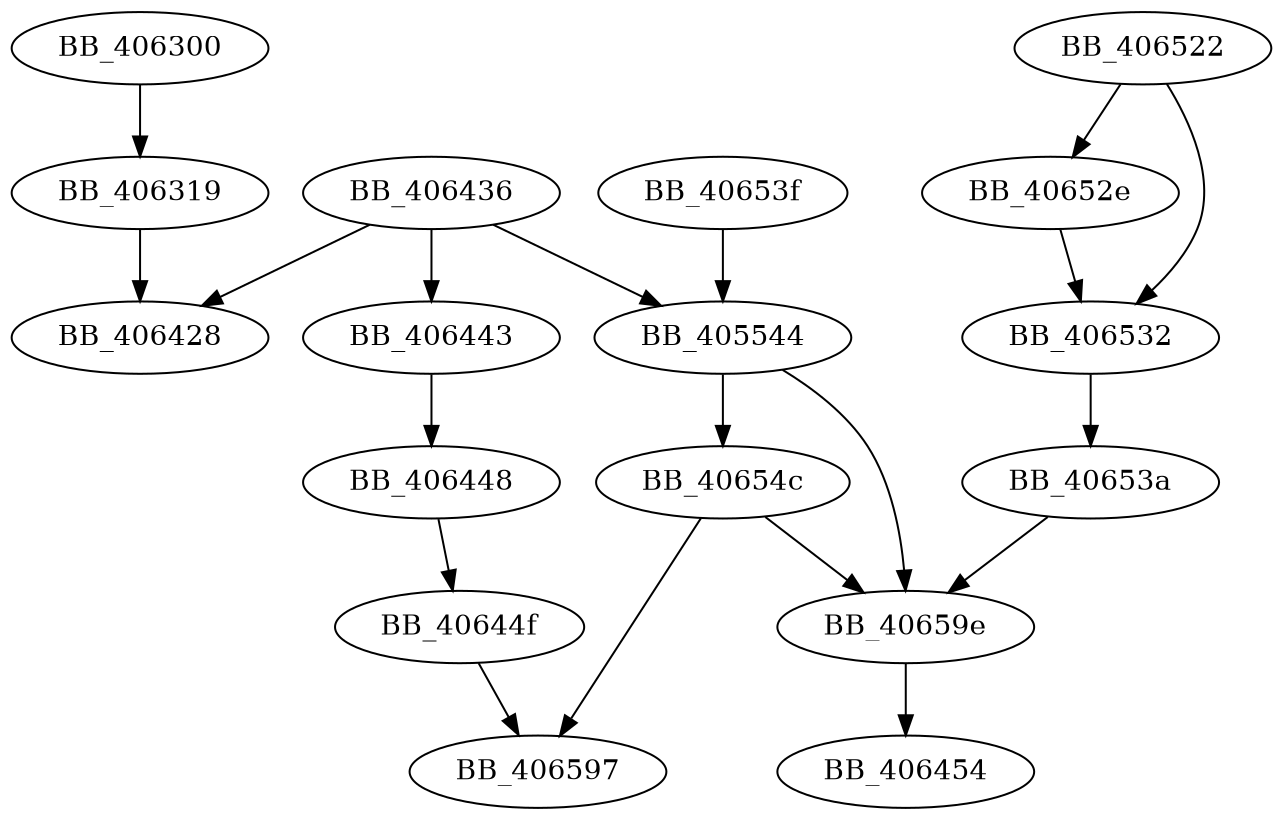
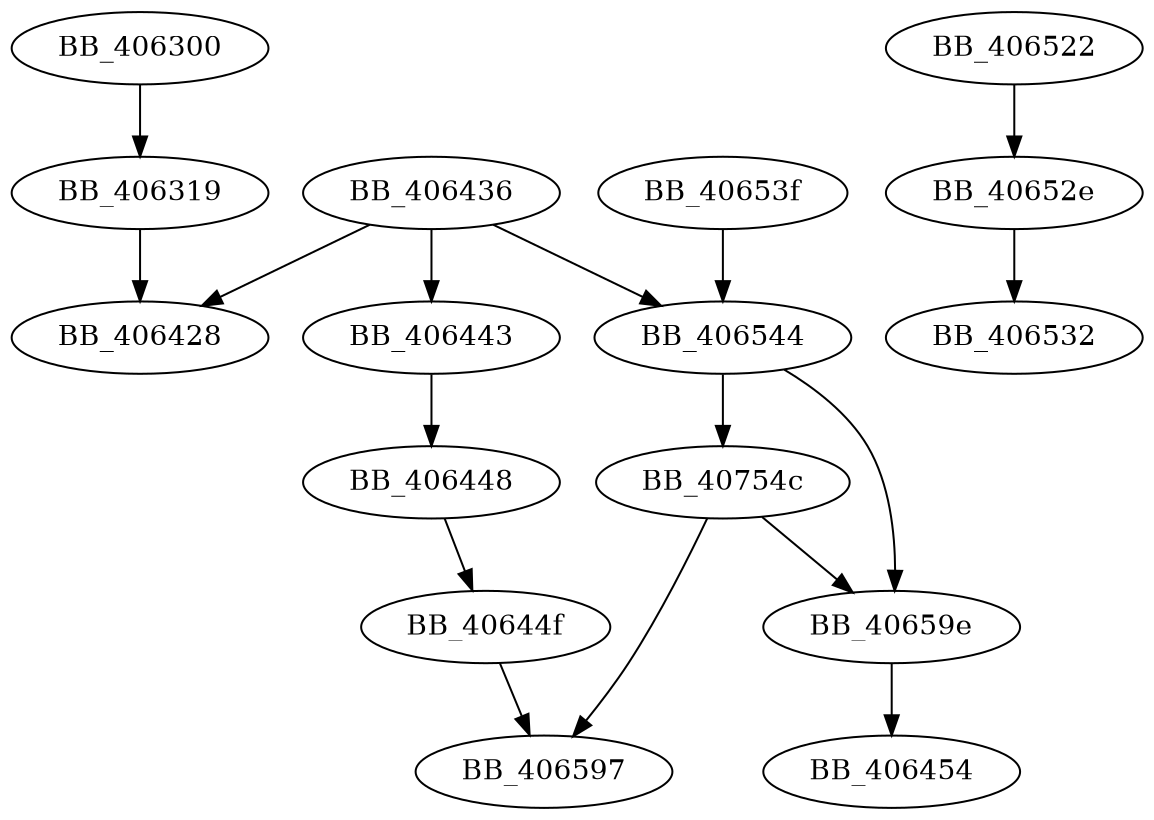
edge "BB_406522" -> "BB_406532": removed
node "BB_405544": label "BB_405544" -> "BB_406544"
node "BB_40654c": label "BB_40654c" -> "BB_40754c"
node "BB_40653a": removed
